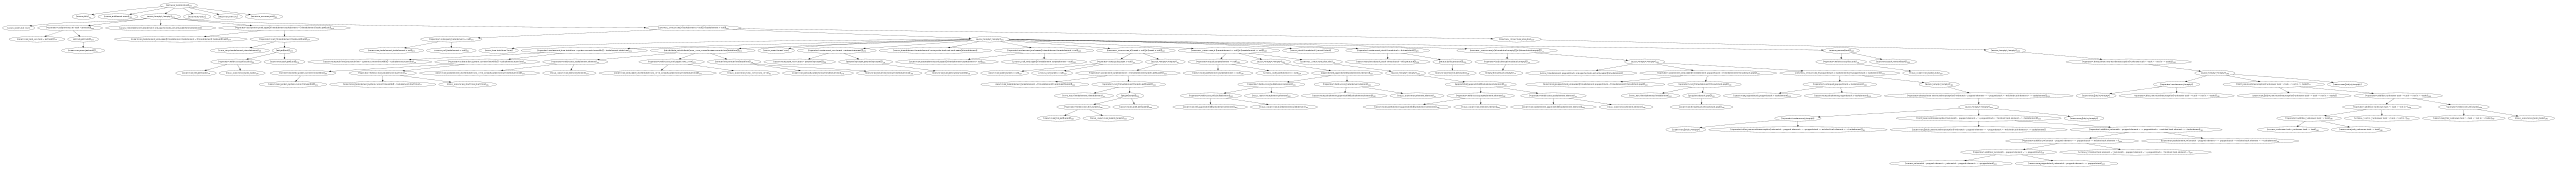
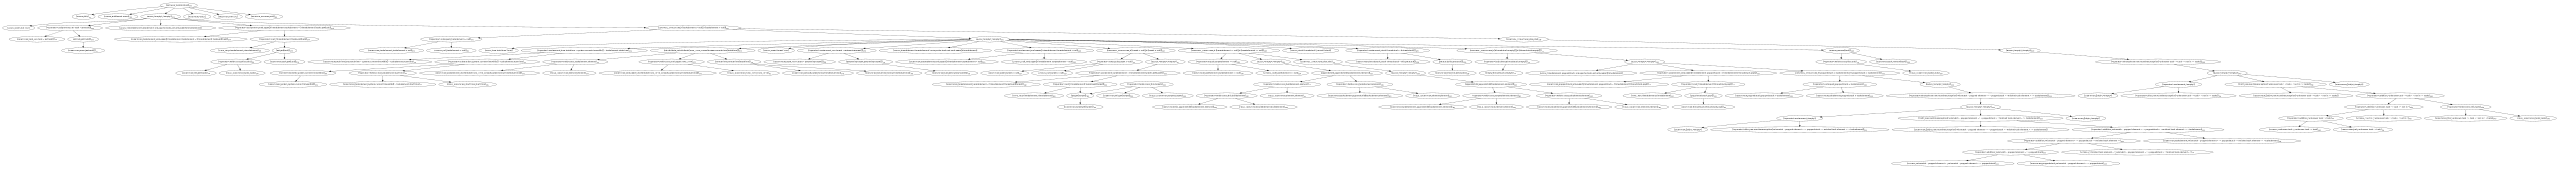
edge "(get,get(target))" -> "(<operator>.fieldAccess,this.targets)": reversed
